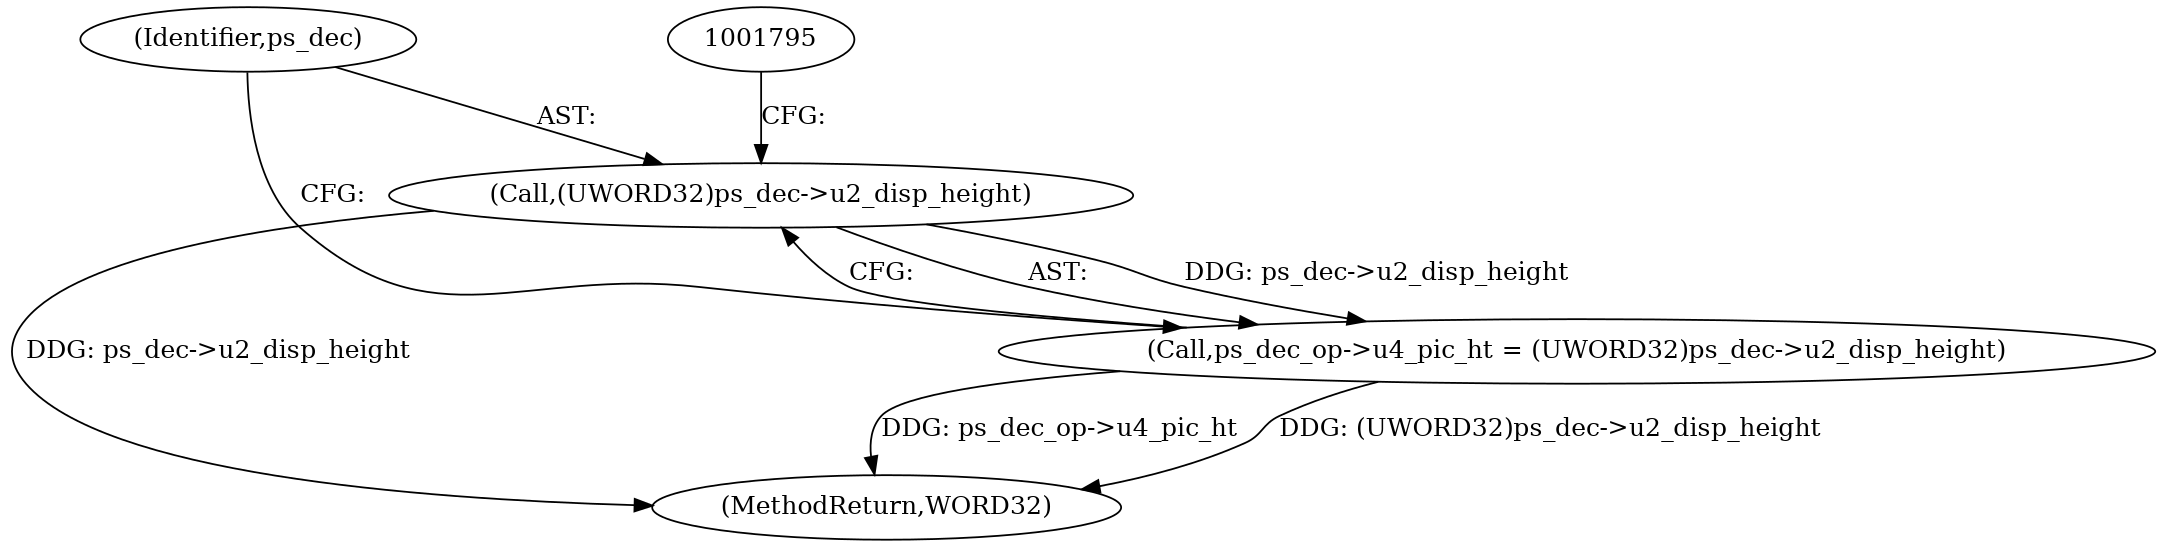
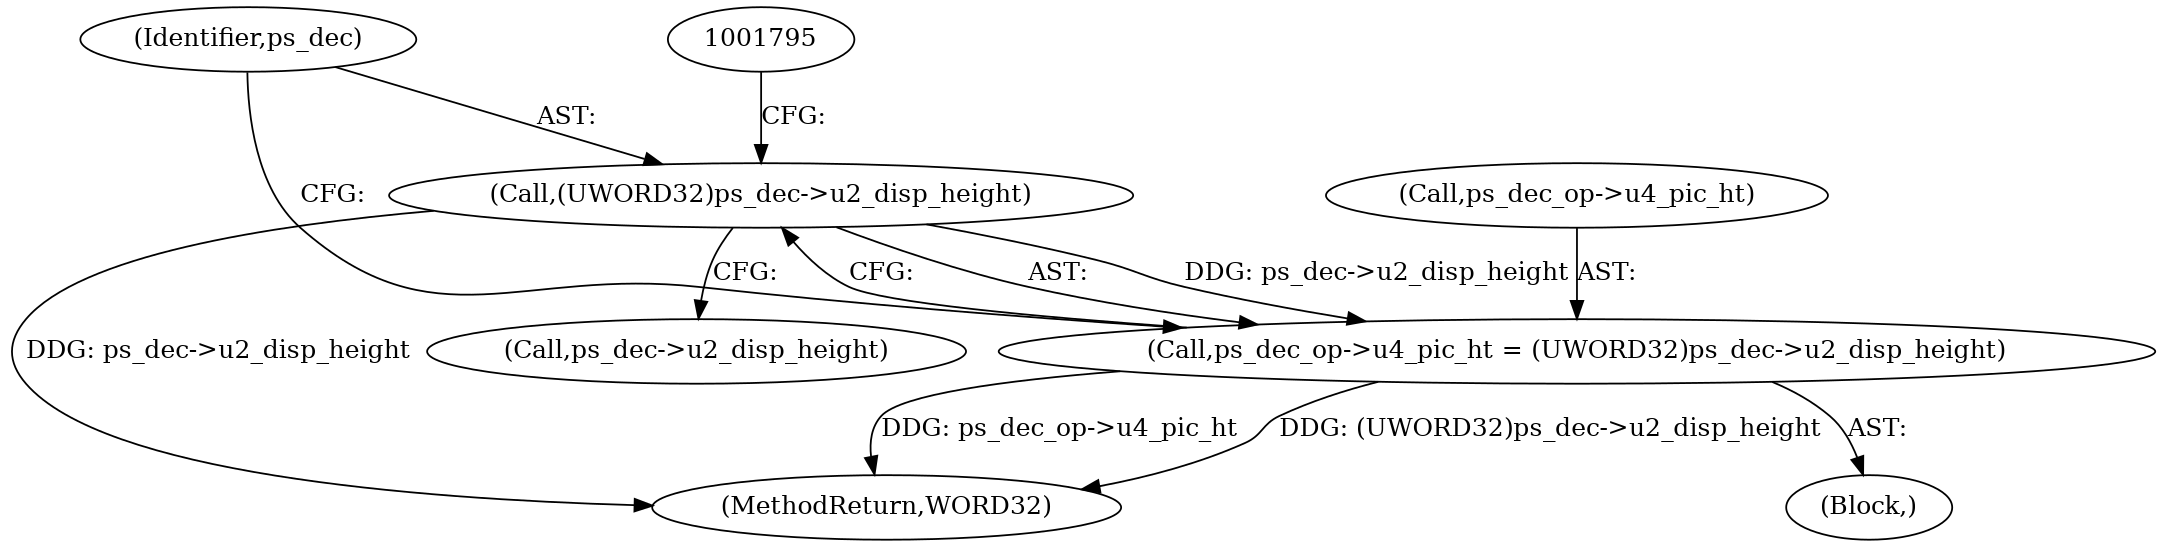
node "(Call,ps_dec_op->u4_pic_ht)": added
node "(Call,ps_dec->u2_disp_height)": added
node "(Block,)": added
